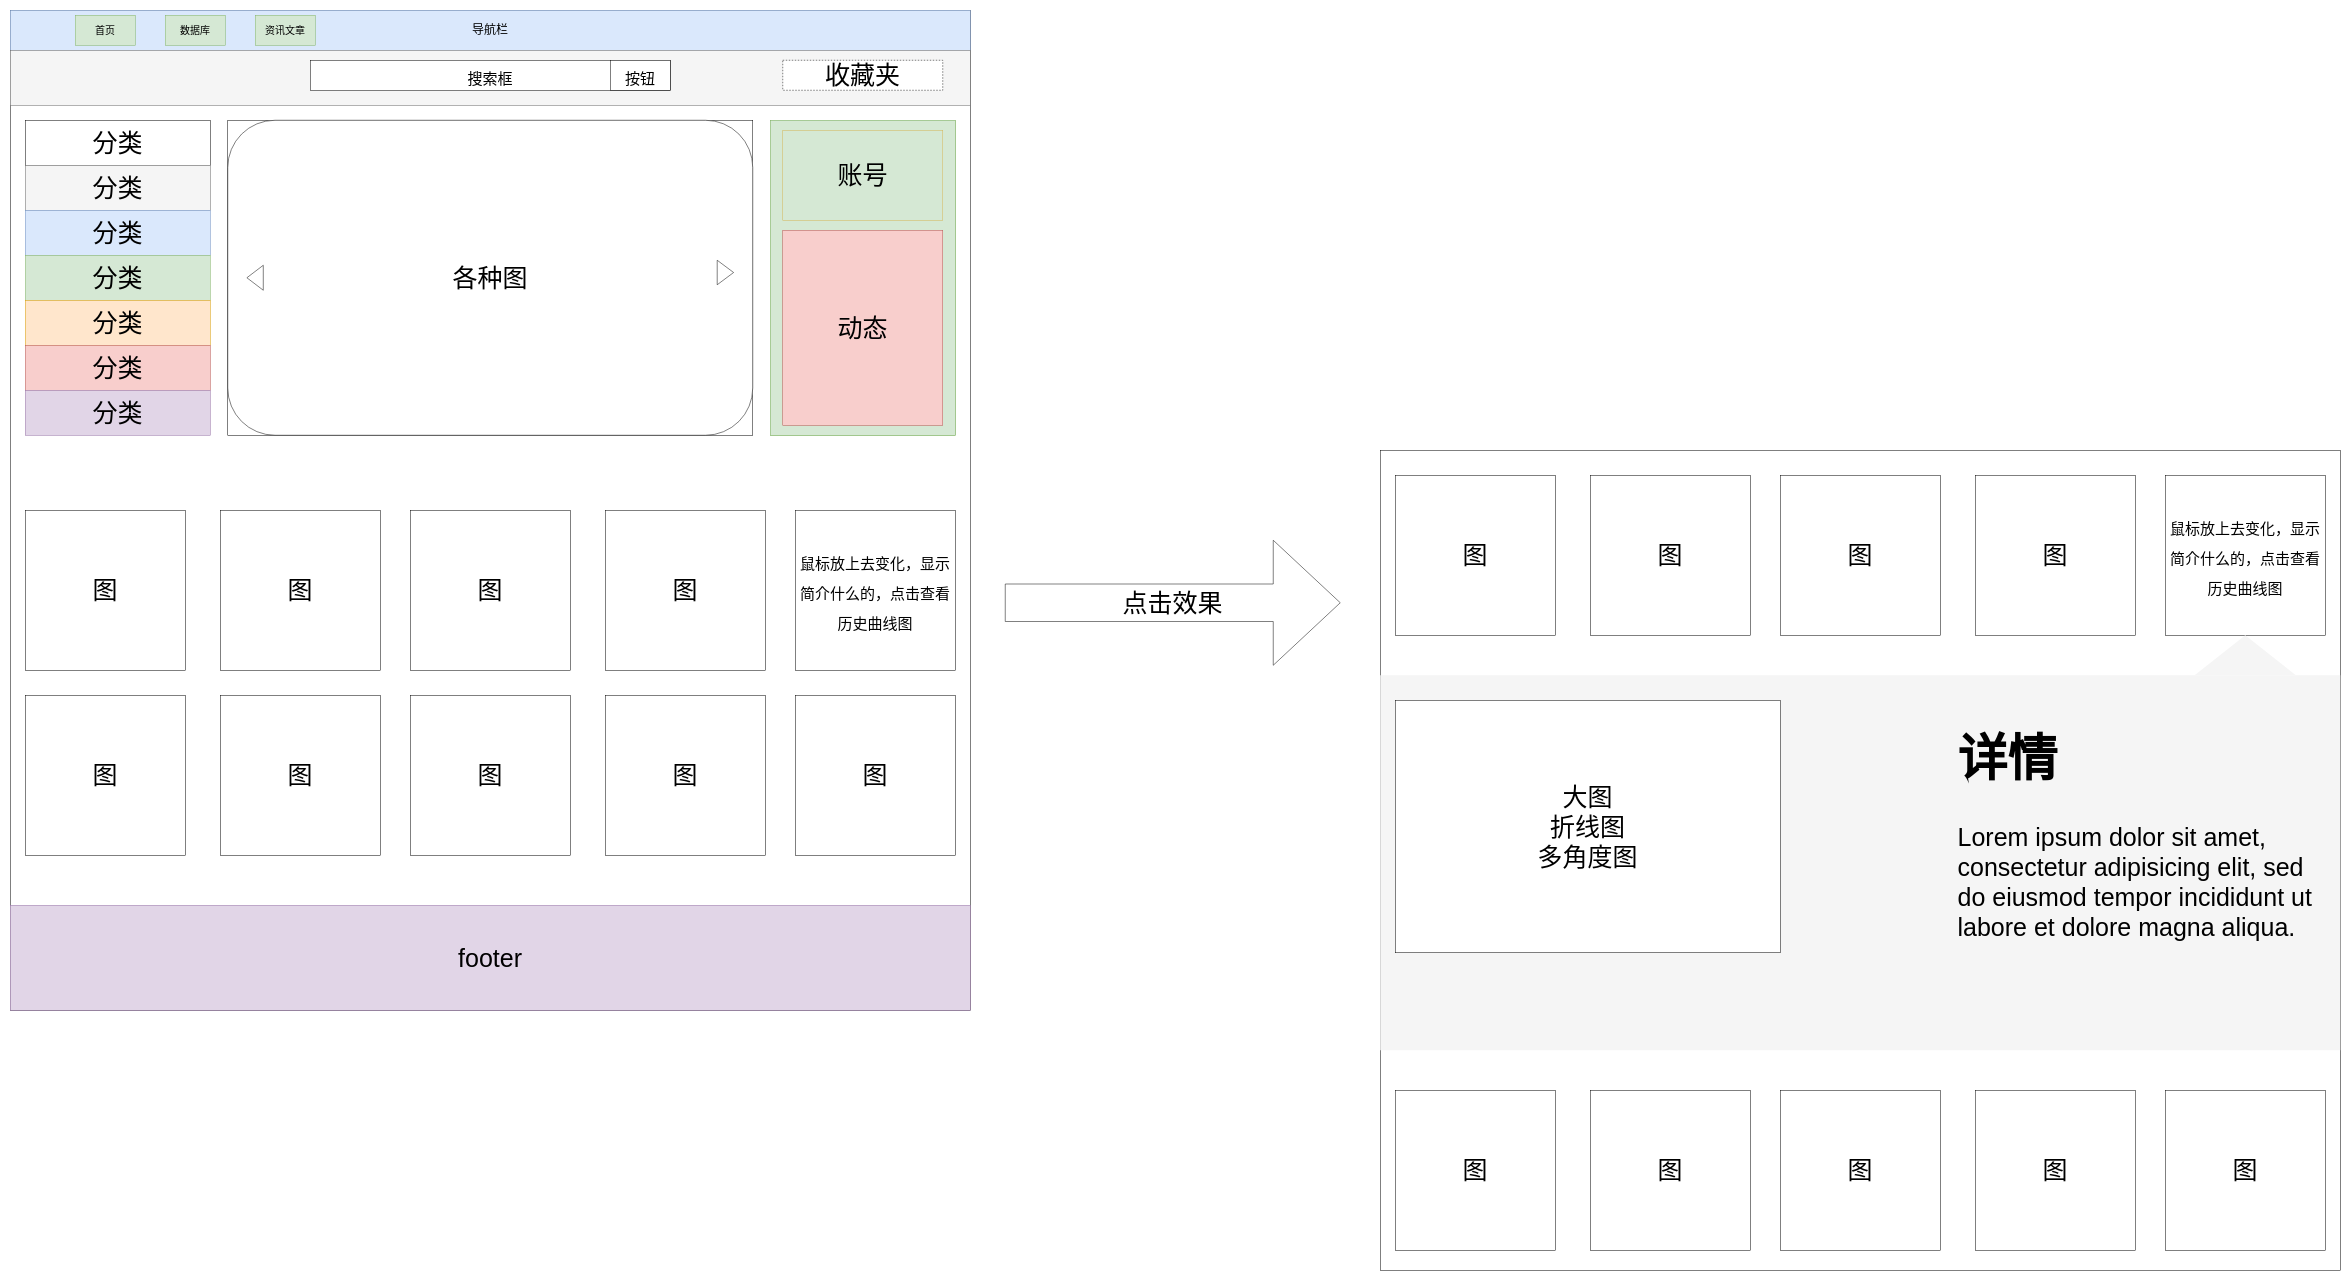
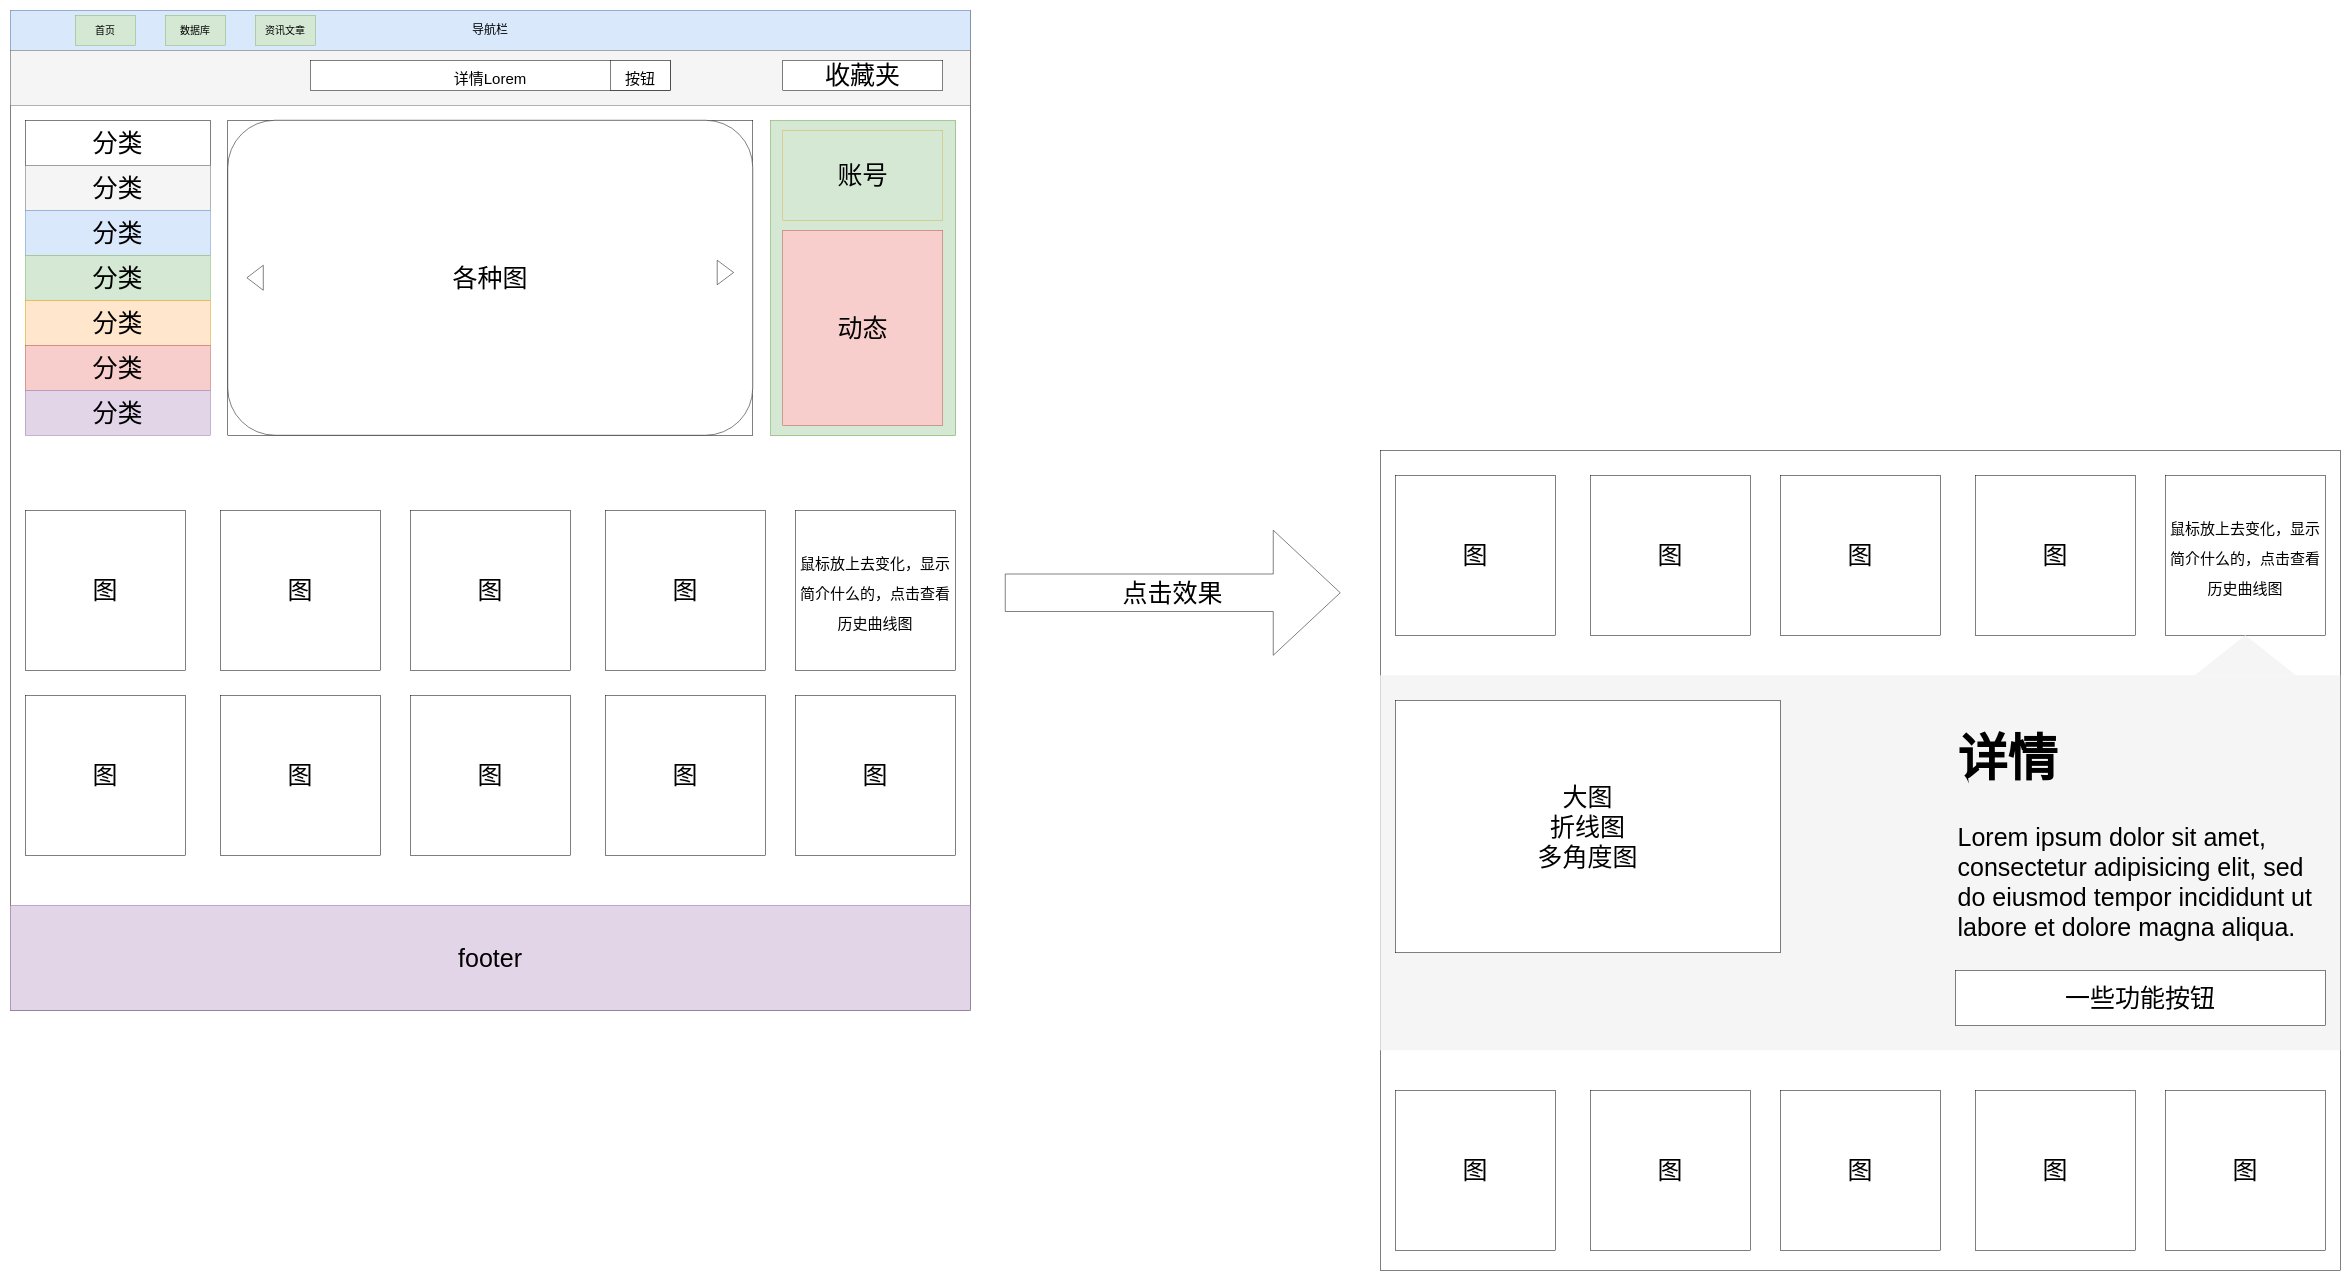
node "搜索框": label "搜索框" -> "详情Lorem"
node "收藏夹": style dashed -> solid
node "点击效果": moved (1173, 603) -> (1173, 593)
node "一些功能按钮": added
